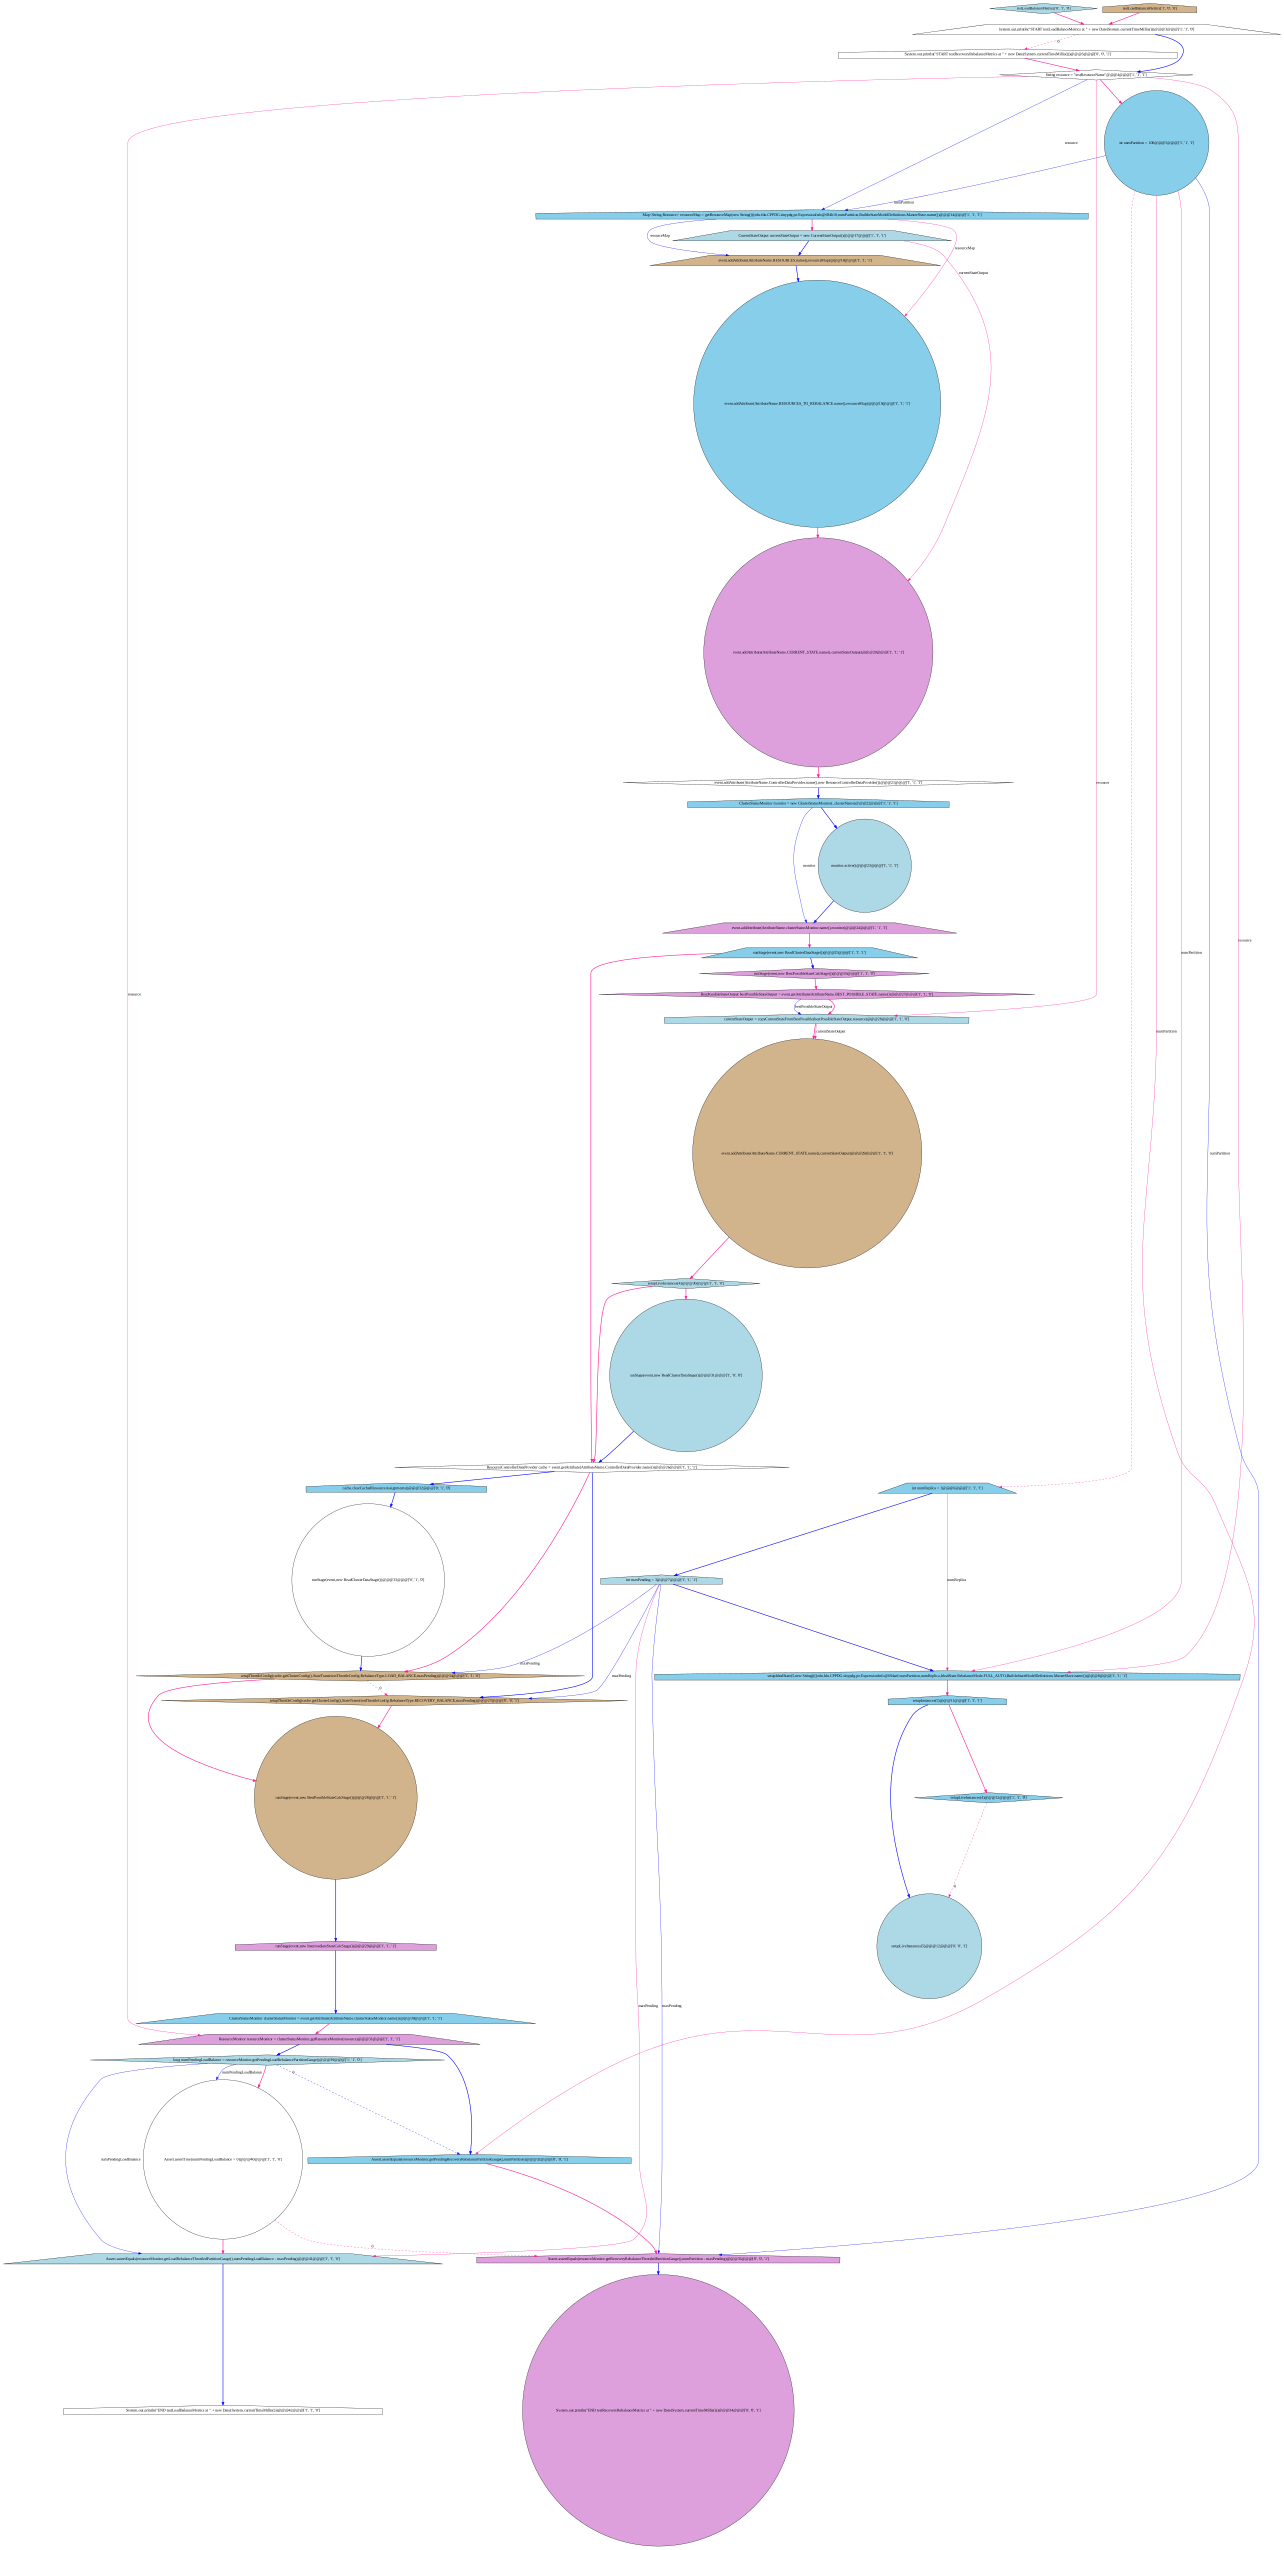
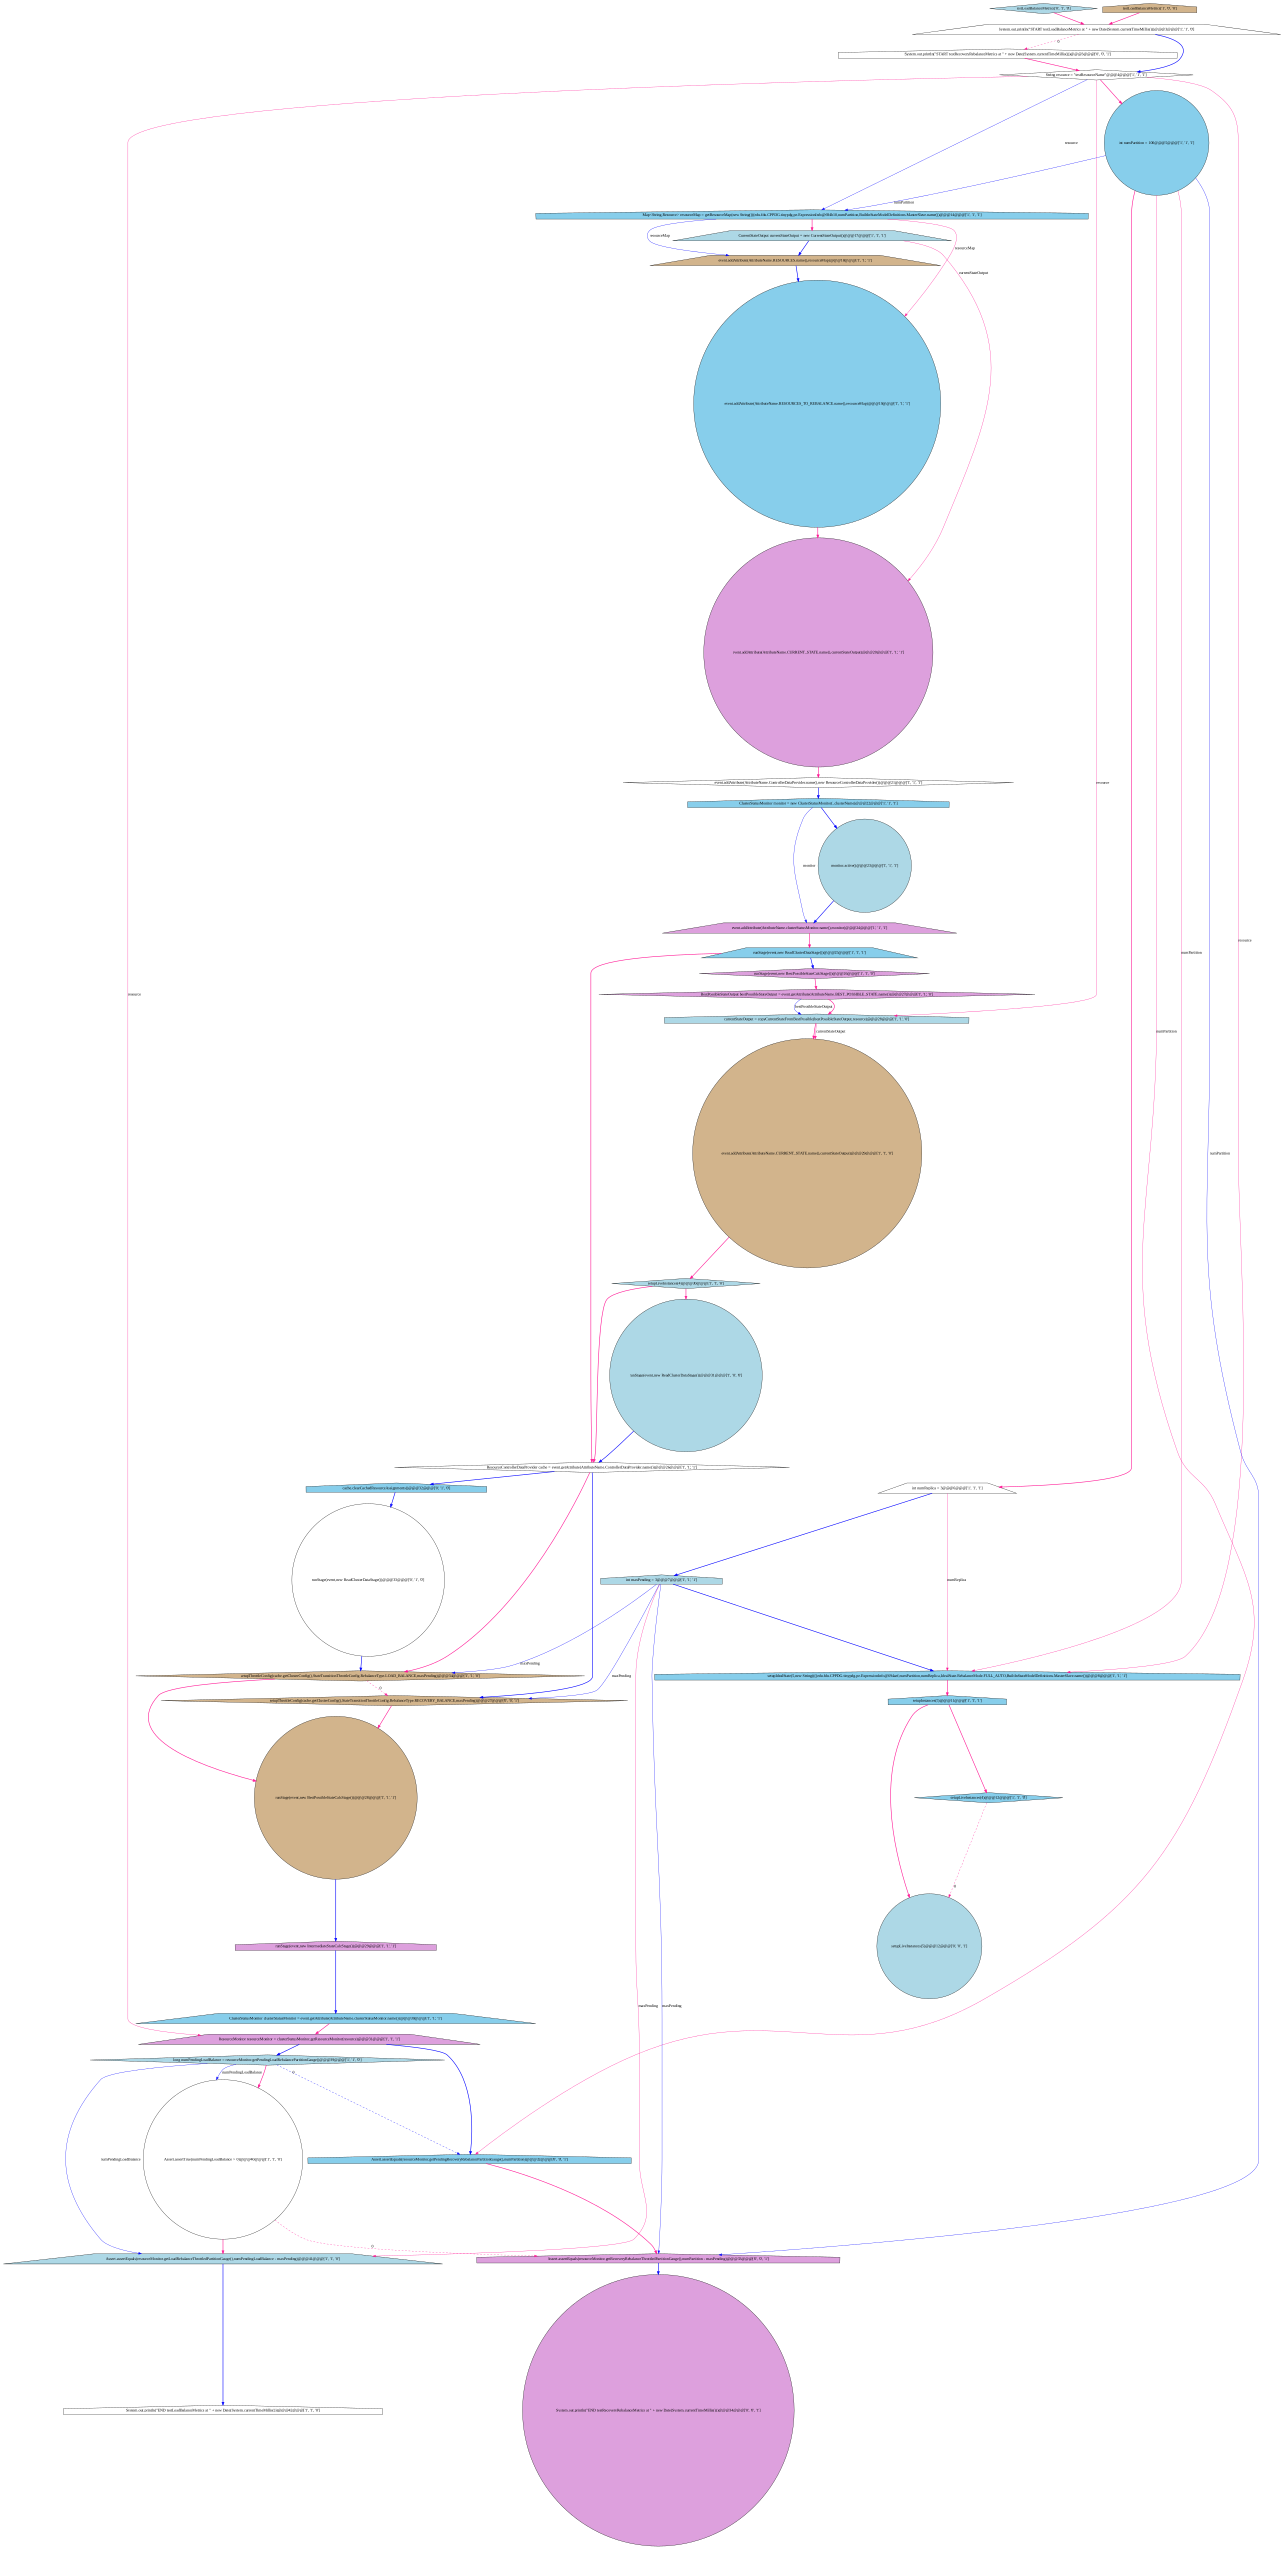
edge "int numPartition = 100@@@5@@@['1', '1', '1']" -> "int numReplica = 3@@@6@@@['1', '1', '1']": style dashed -> bold
node "int numReplica = 3@@@6@@@['1', '1', '1']": fillcolor skyblue -> white
edge "setupInstances(5)@@@11@@@['1', '1', '1']" -> "setupLiveInstances(5)@@@12@@@['0', '0', '1']": color blue -> deeppink
